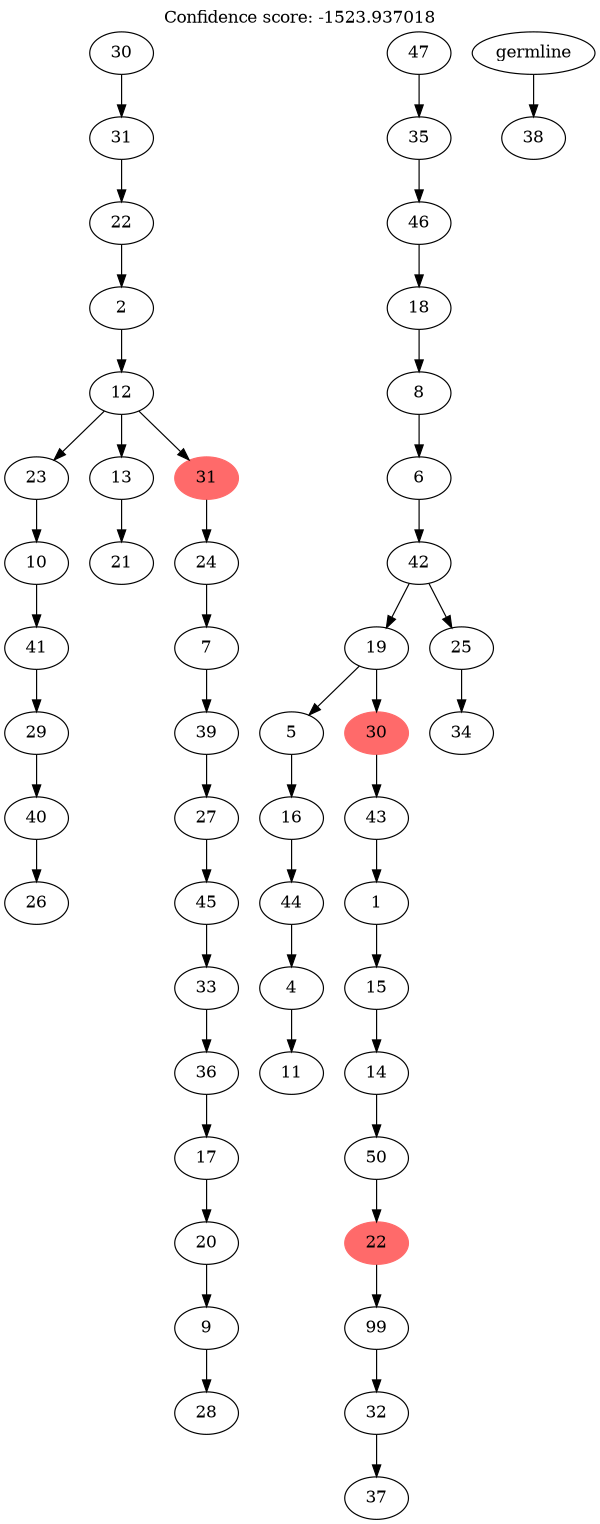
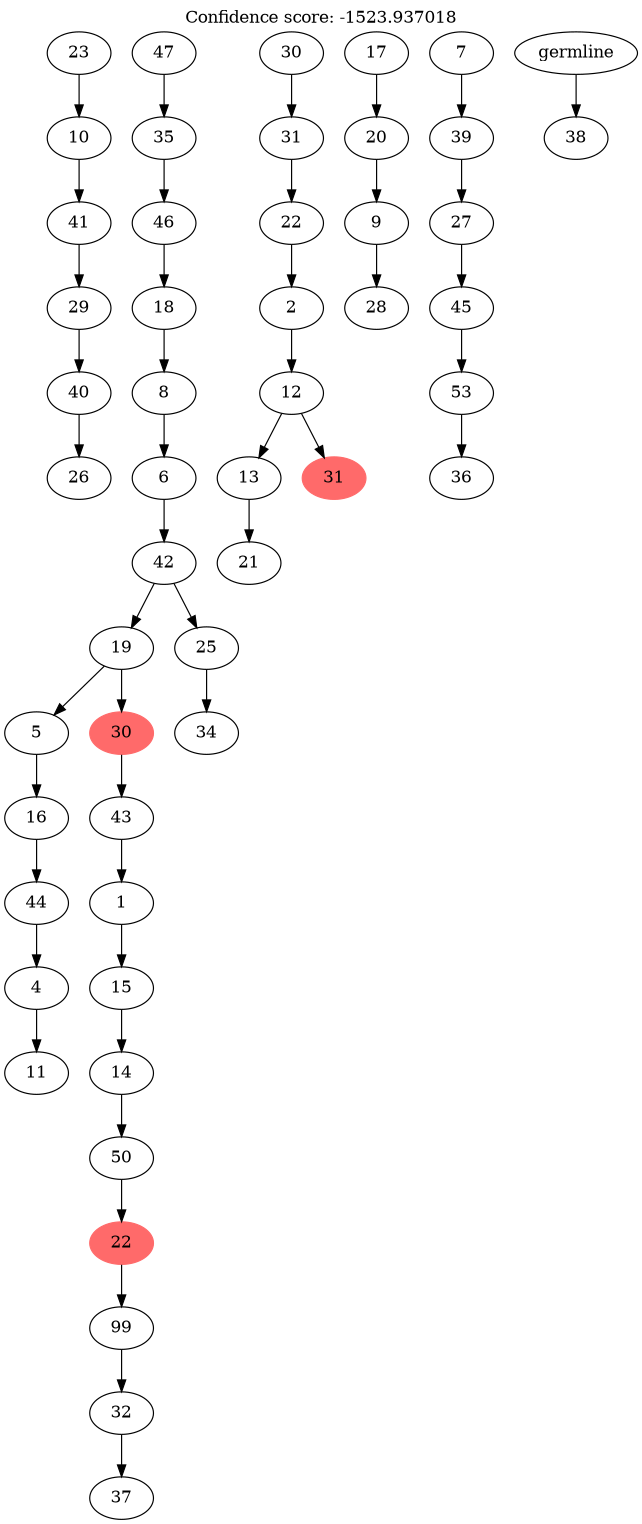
edge "12" -> "23": removed
node "24": removed
node "33": label "33" -> "53"
edge "36" -> "17": removed
